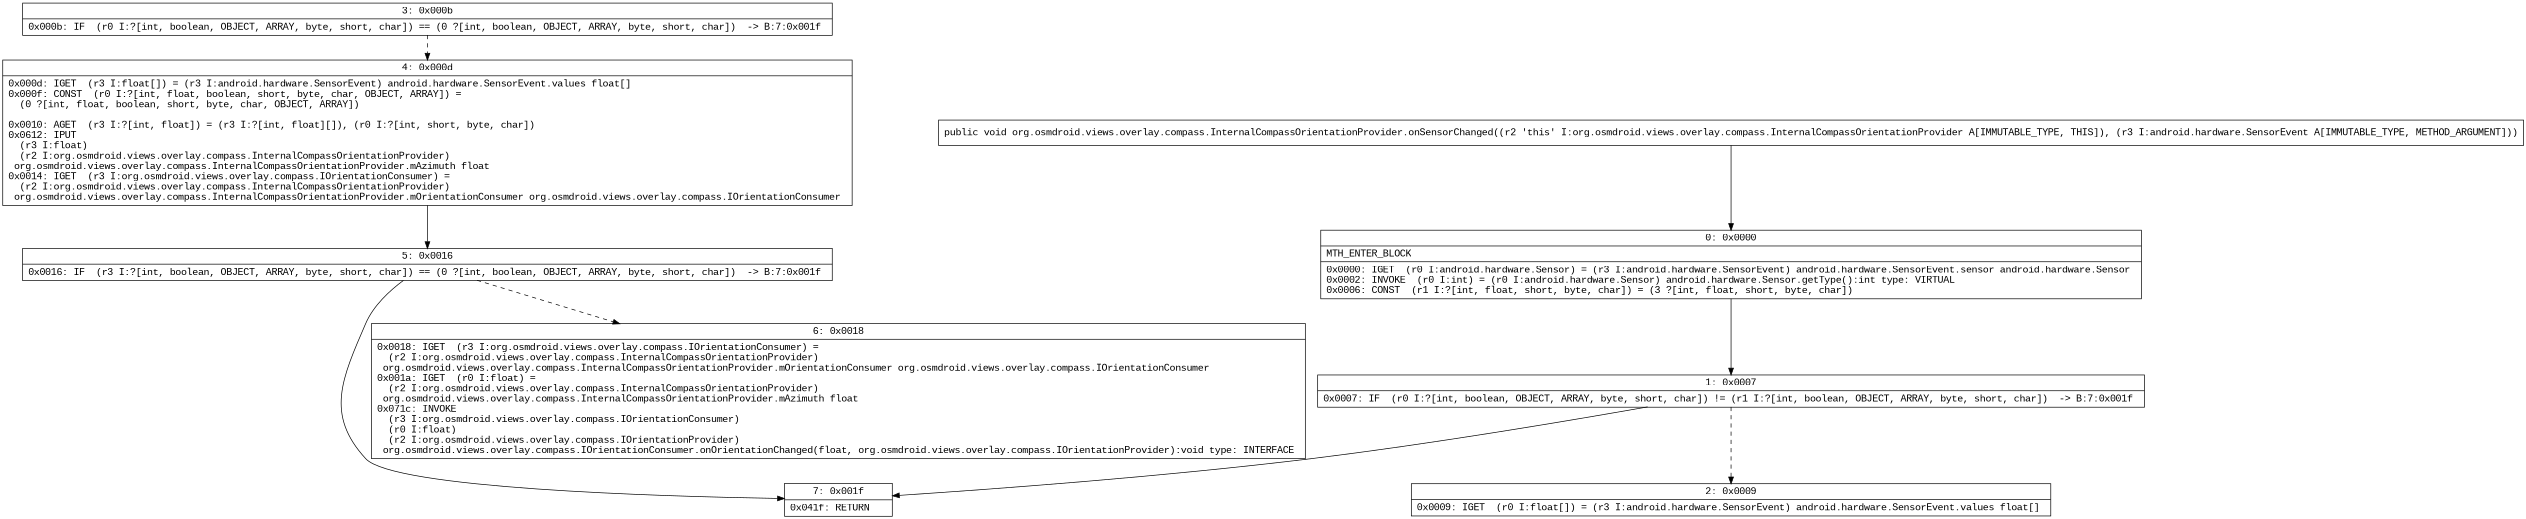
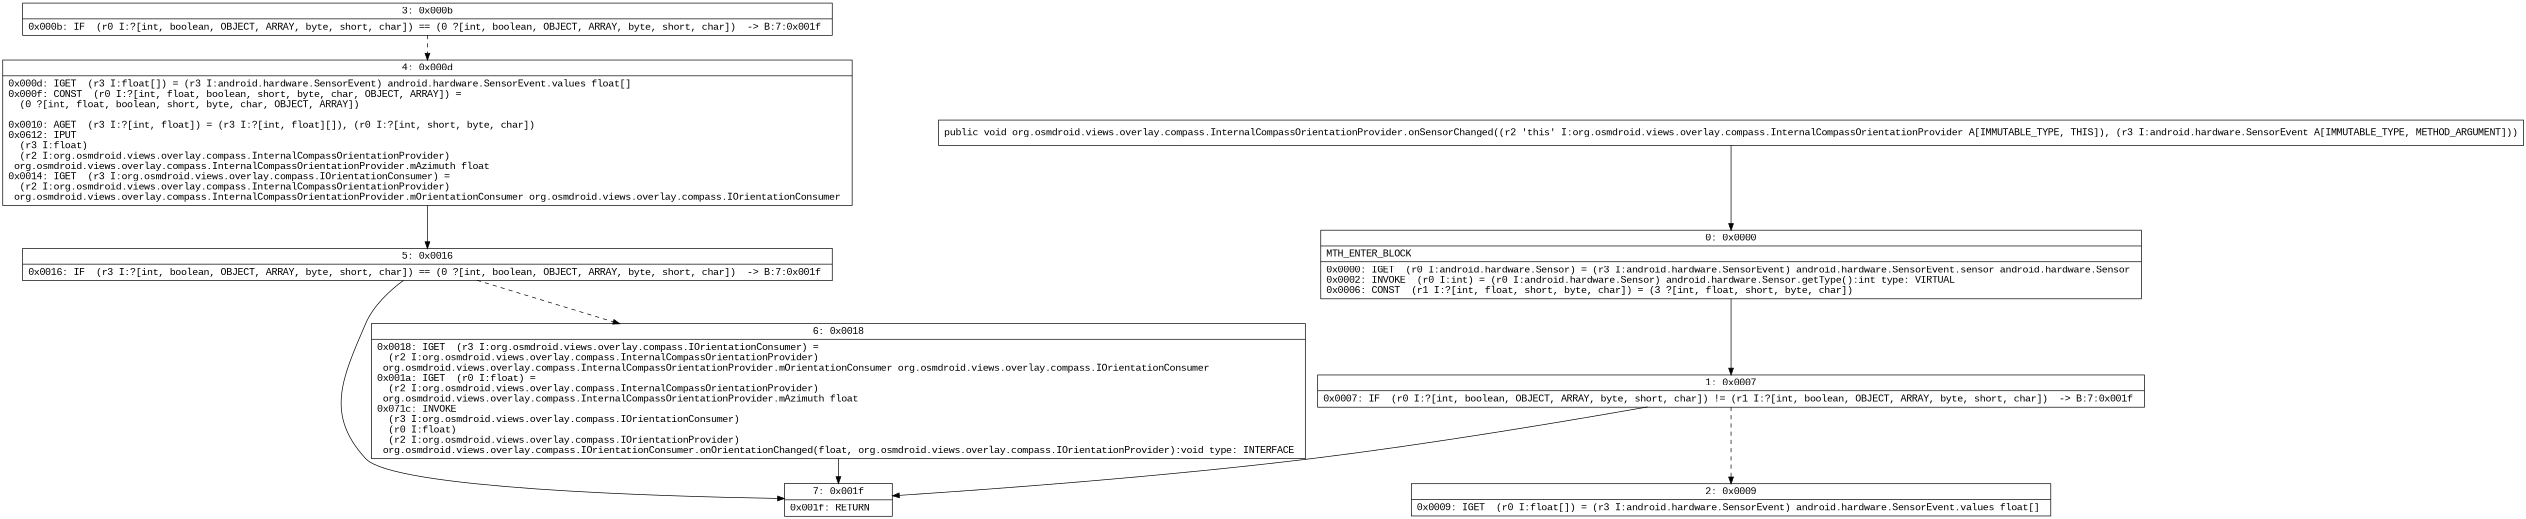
edge "6: 0x0018" -> "7: 0x001f": added
node "7: 0x001f": text "0x041f: RETURN" -> "0x001f: RETURN"
